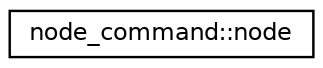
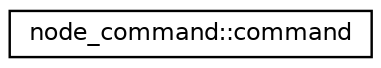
node "node_command::node": label "node_command::node" -> "node_command::command"
